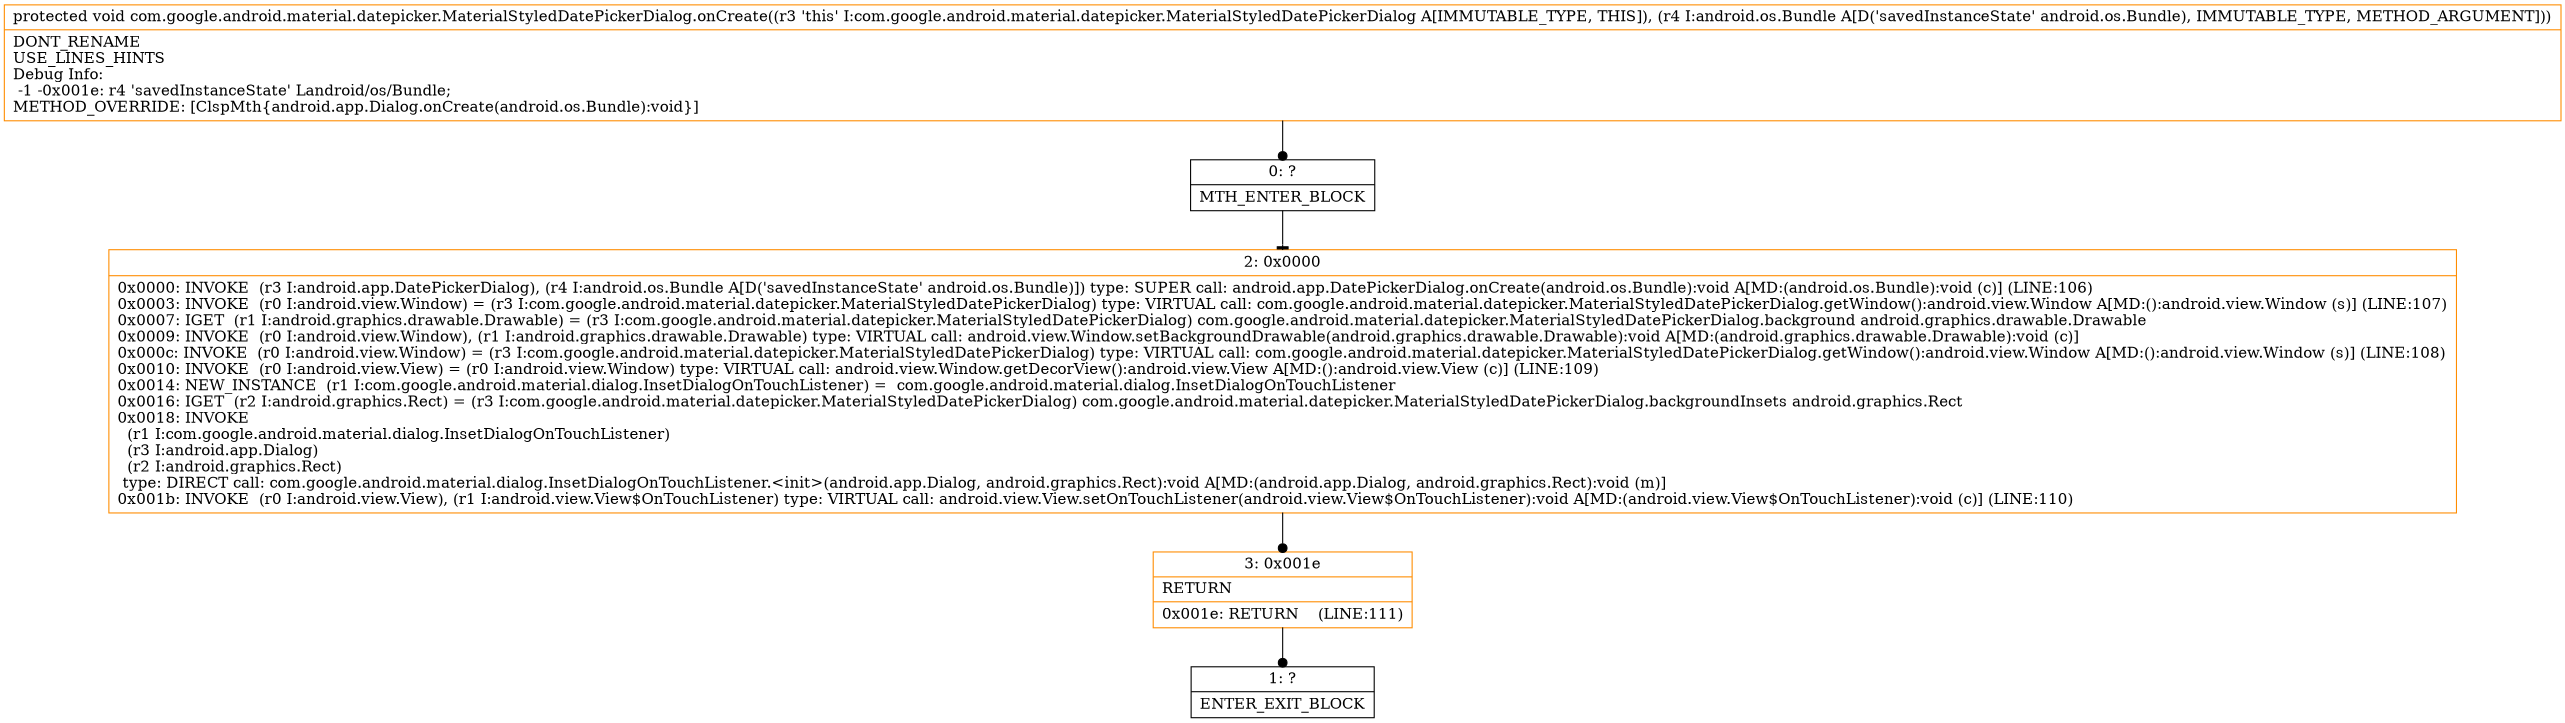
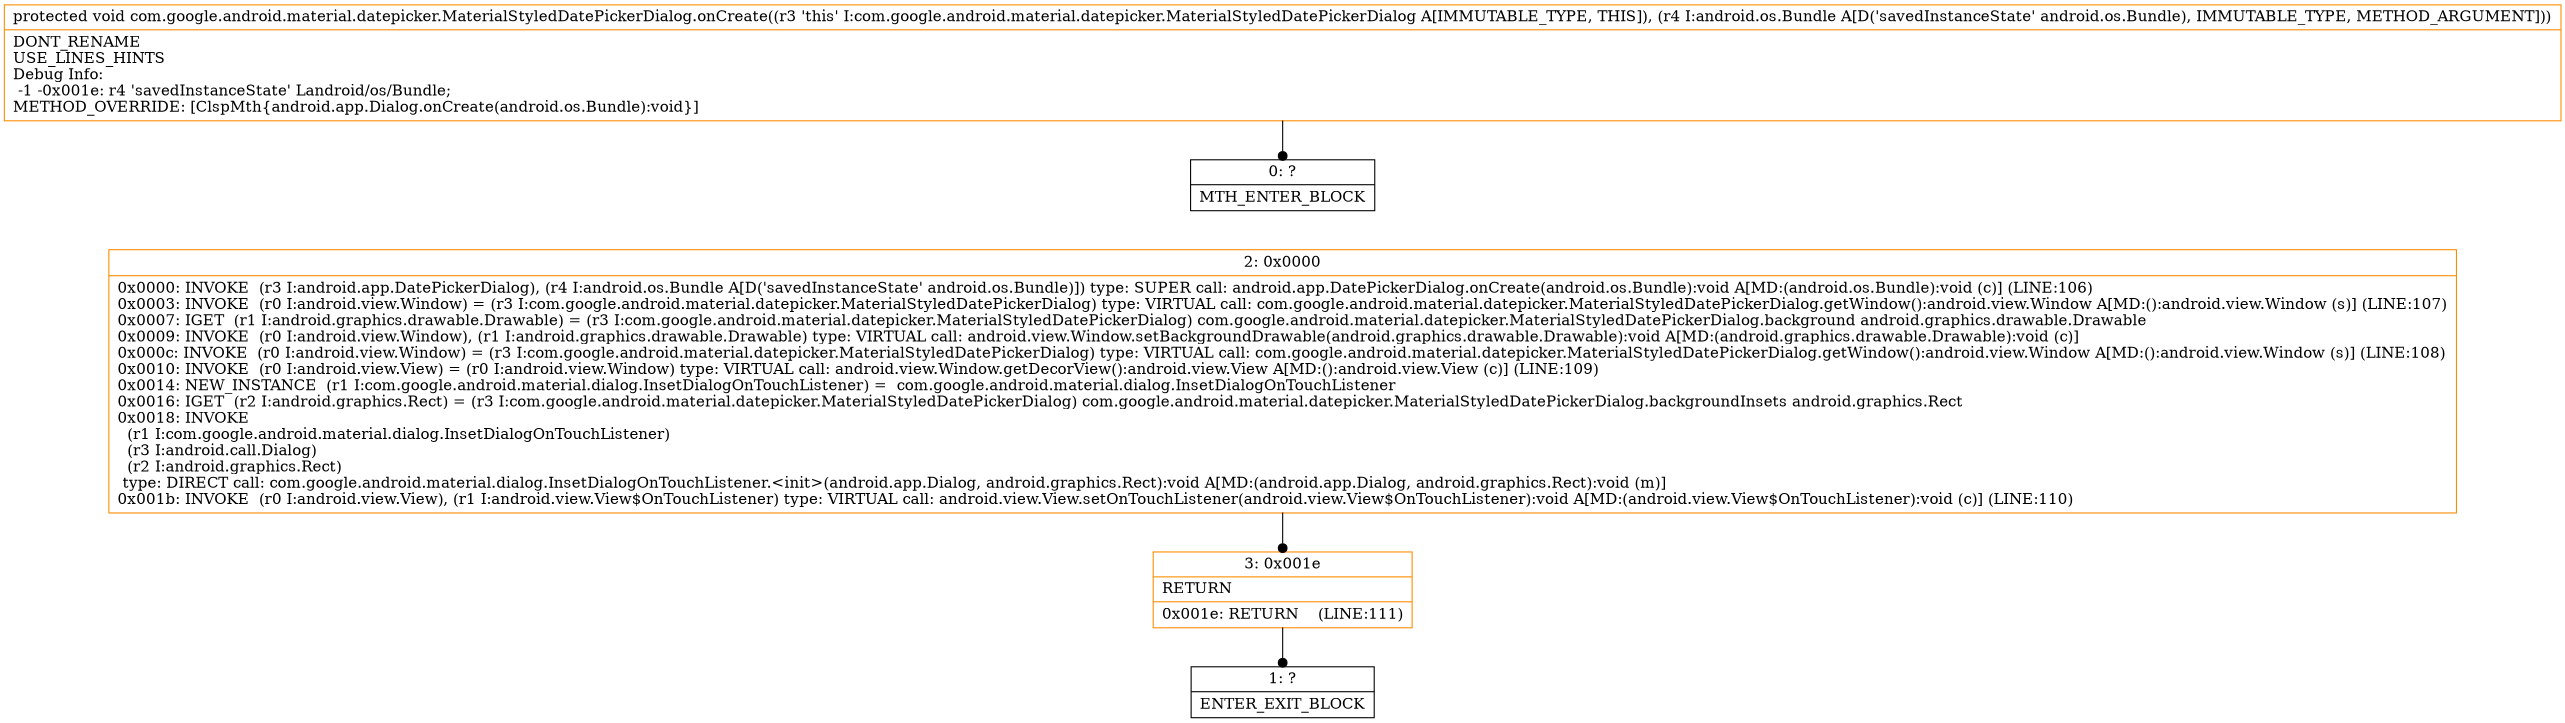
edge "0: ?" -> "2: 0x0000": removed
node "2: 0x0000": text "(r3 I:android.app.Dialog)" -> "(r3 I:android.call.Dialog)"
